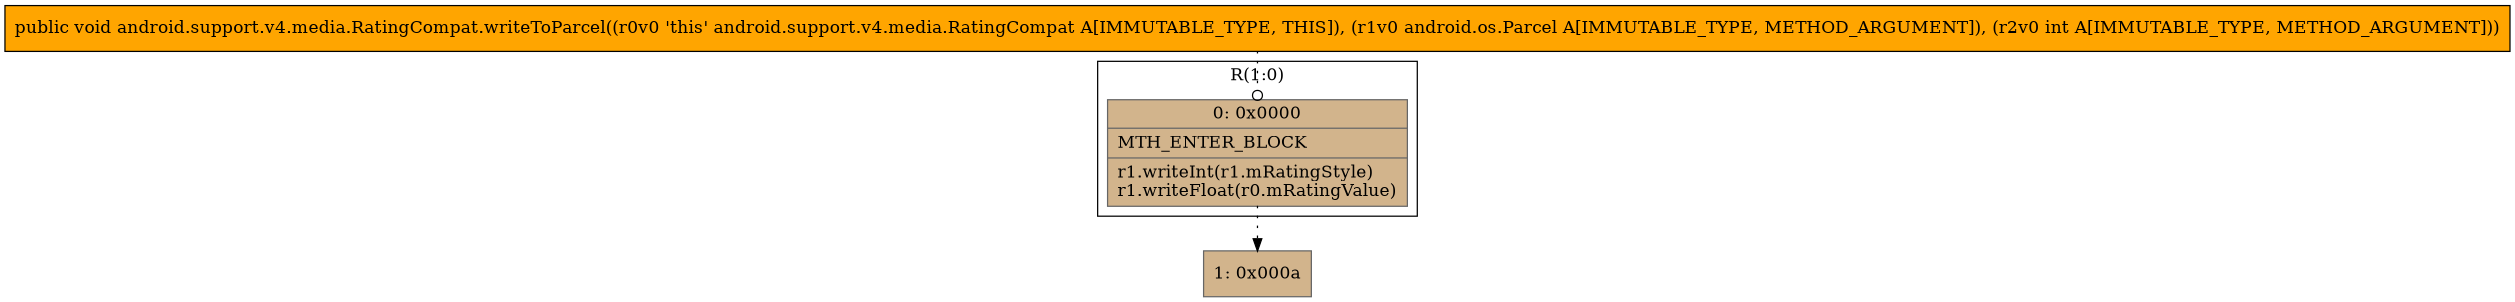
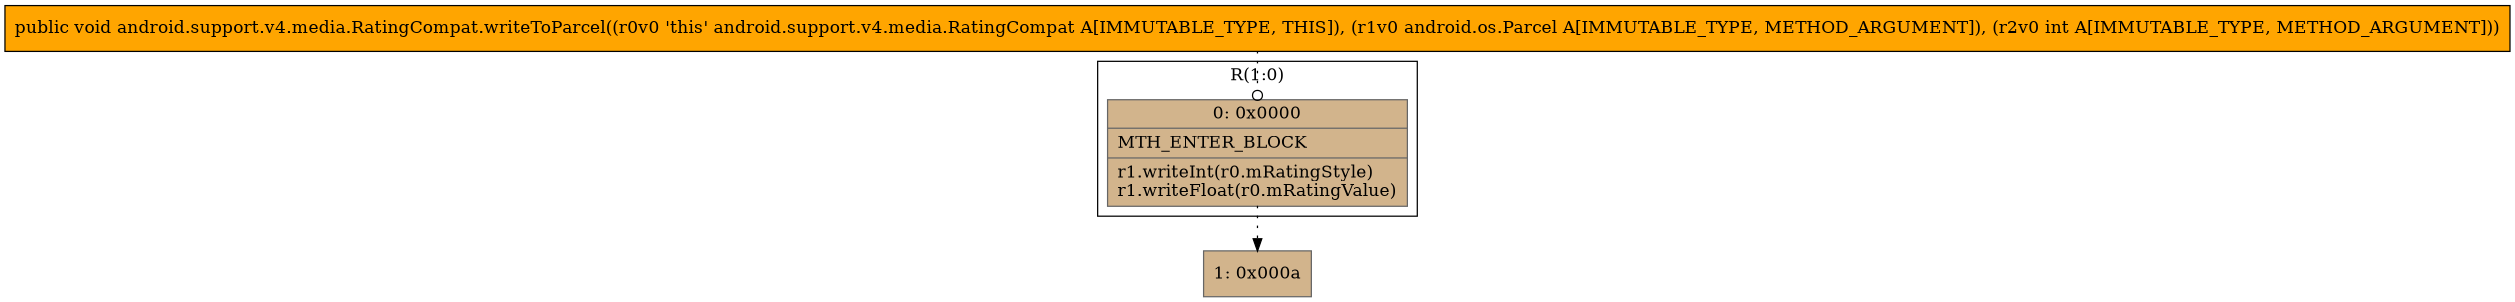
node "0: 0x0000": text "r1.writeInt(r1.mRatingStyle)" -> "r1.writeInt(r0.mRatingStyle)"
